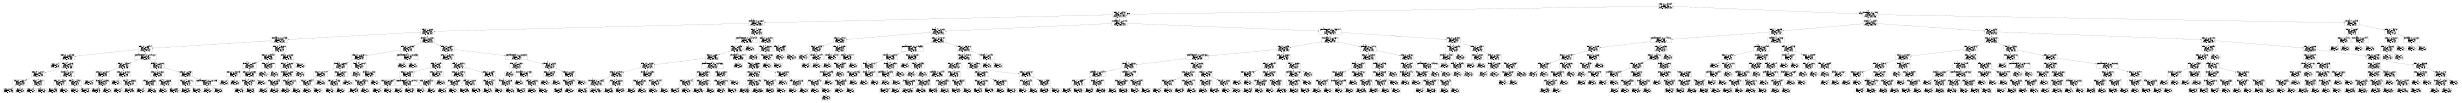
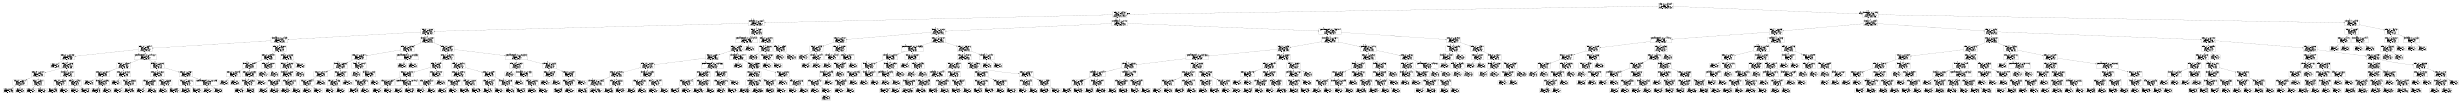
node "gini = 0.0 samples = 161 value = [0, 161]": label "gini = 0.0 samples = 161 value = [0, 161]" -> "value = 0.0 samples = 161 value = [0, 161]"
node "gini = 0.1172 samples = 16 value = [15, 1]": added
